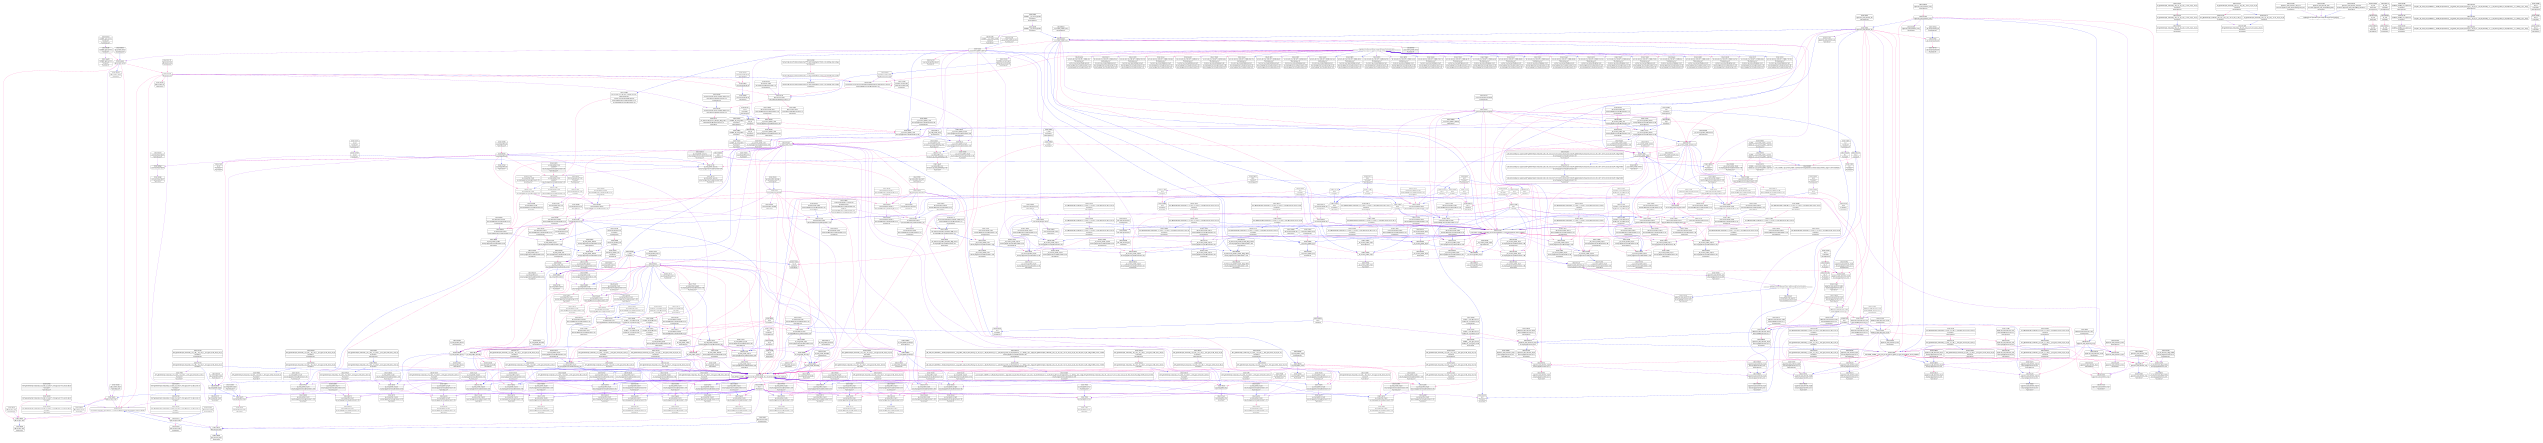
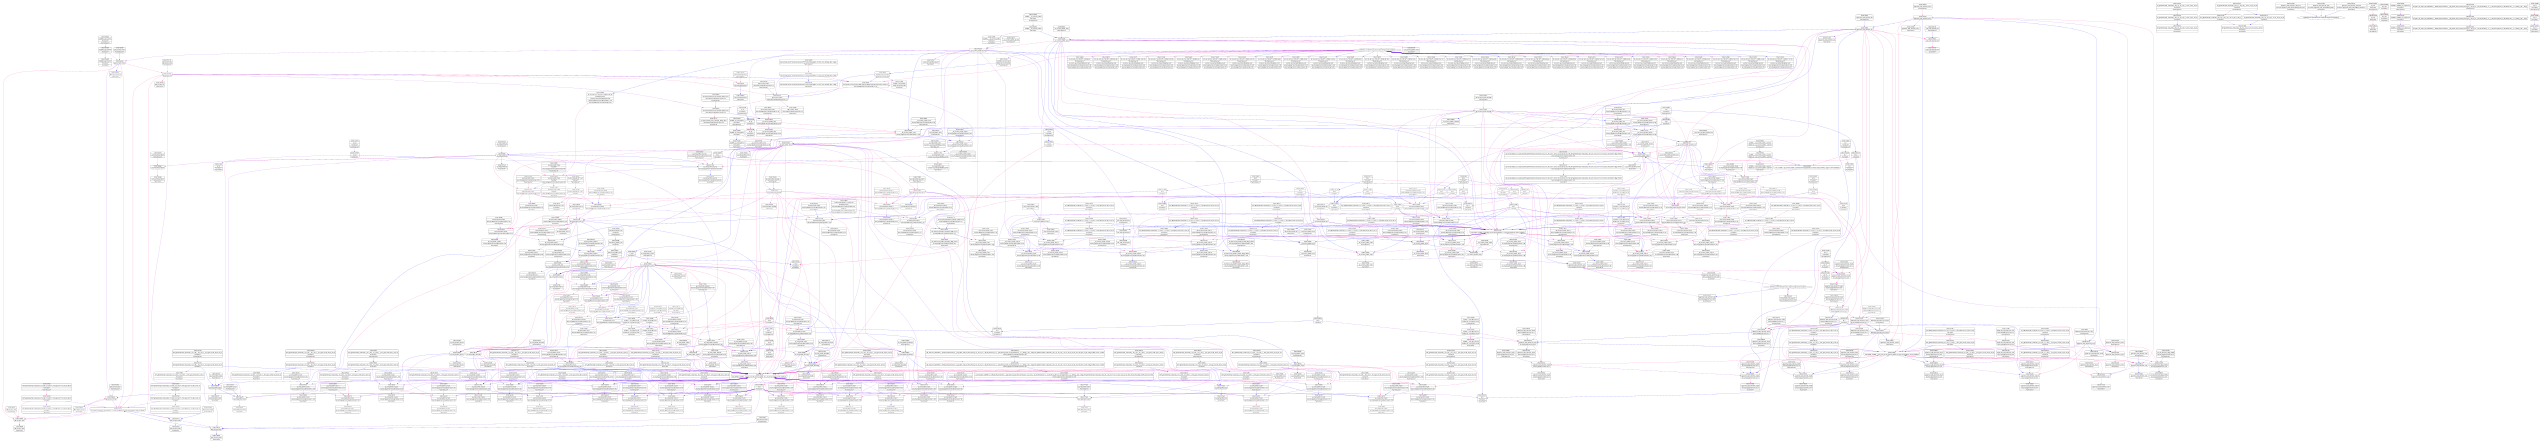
node "CE0x514b210": removed
